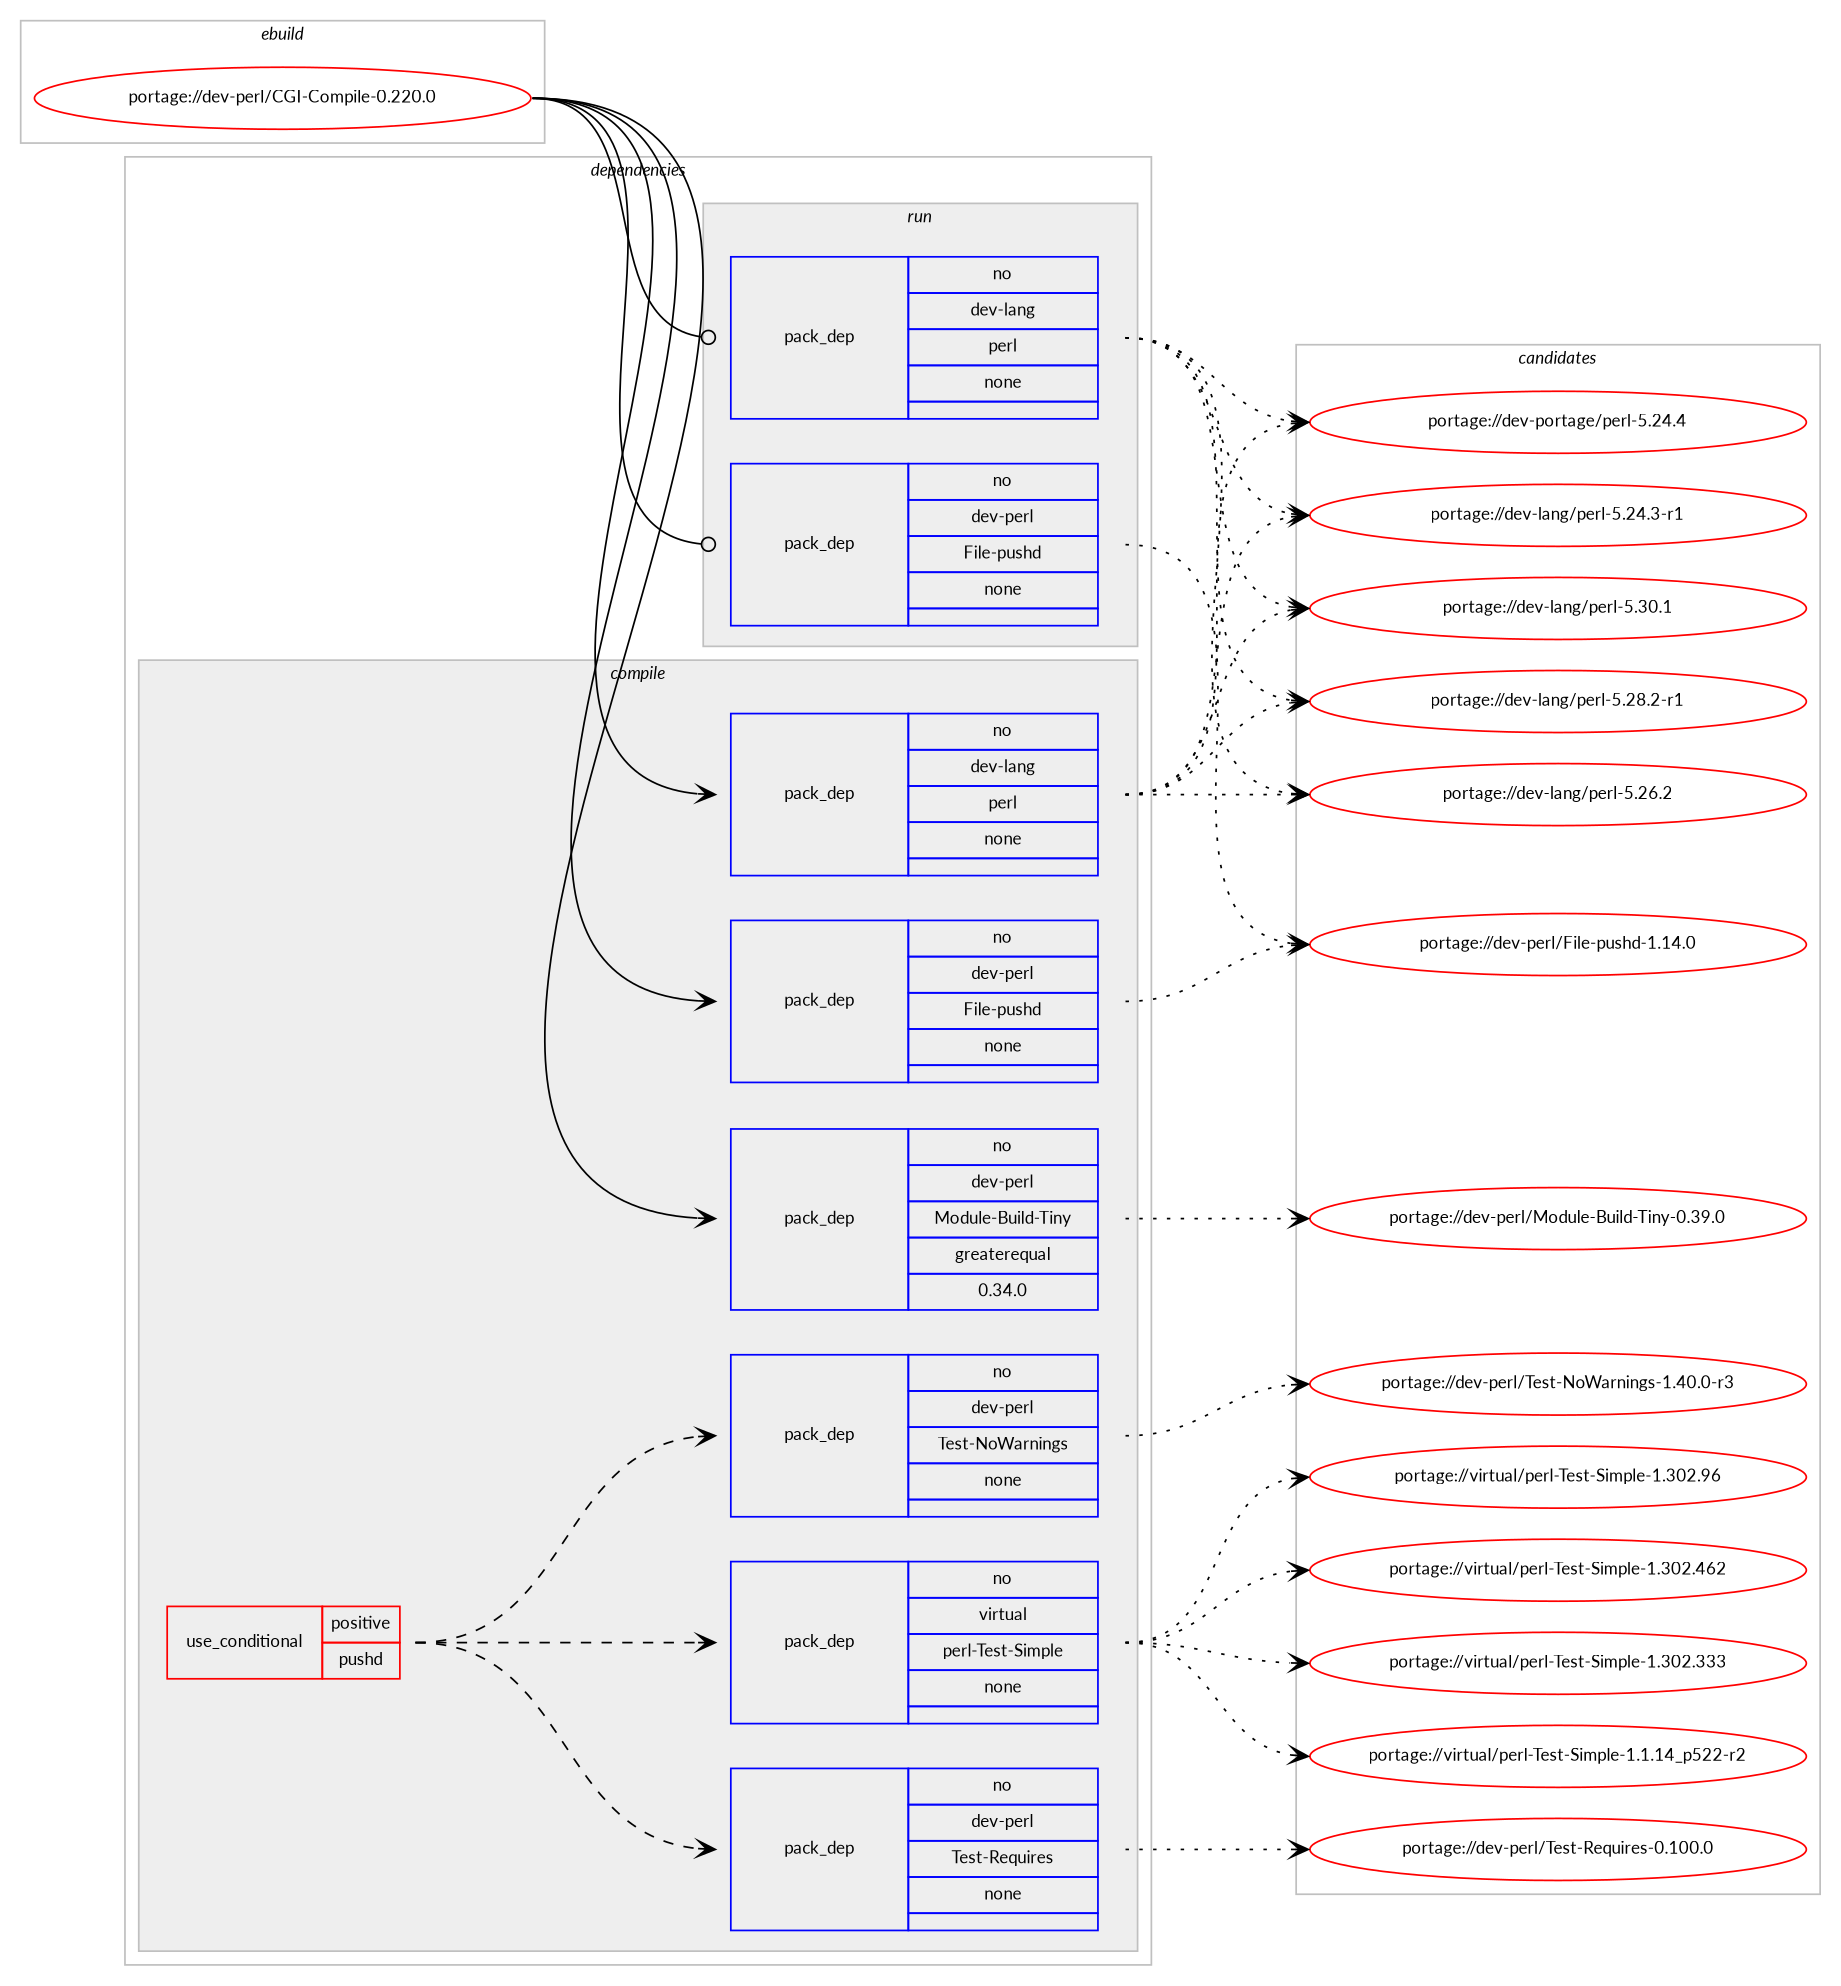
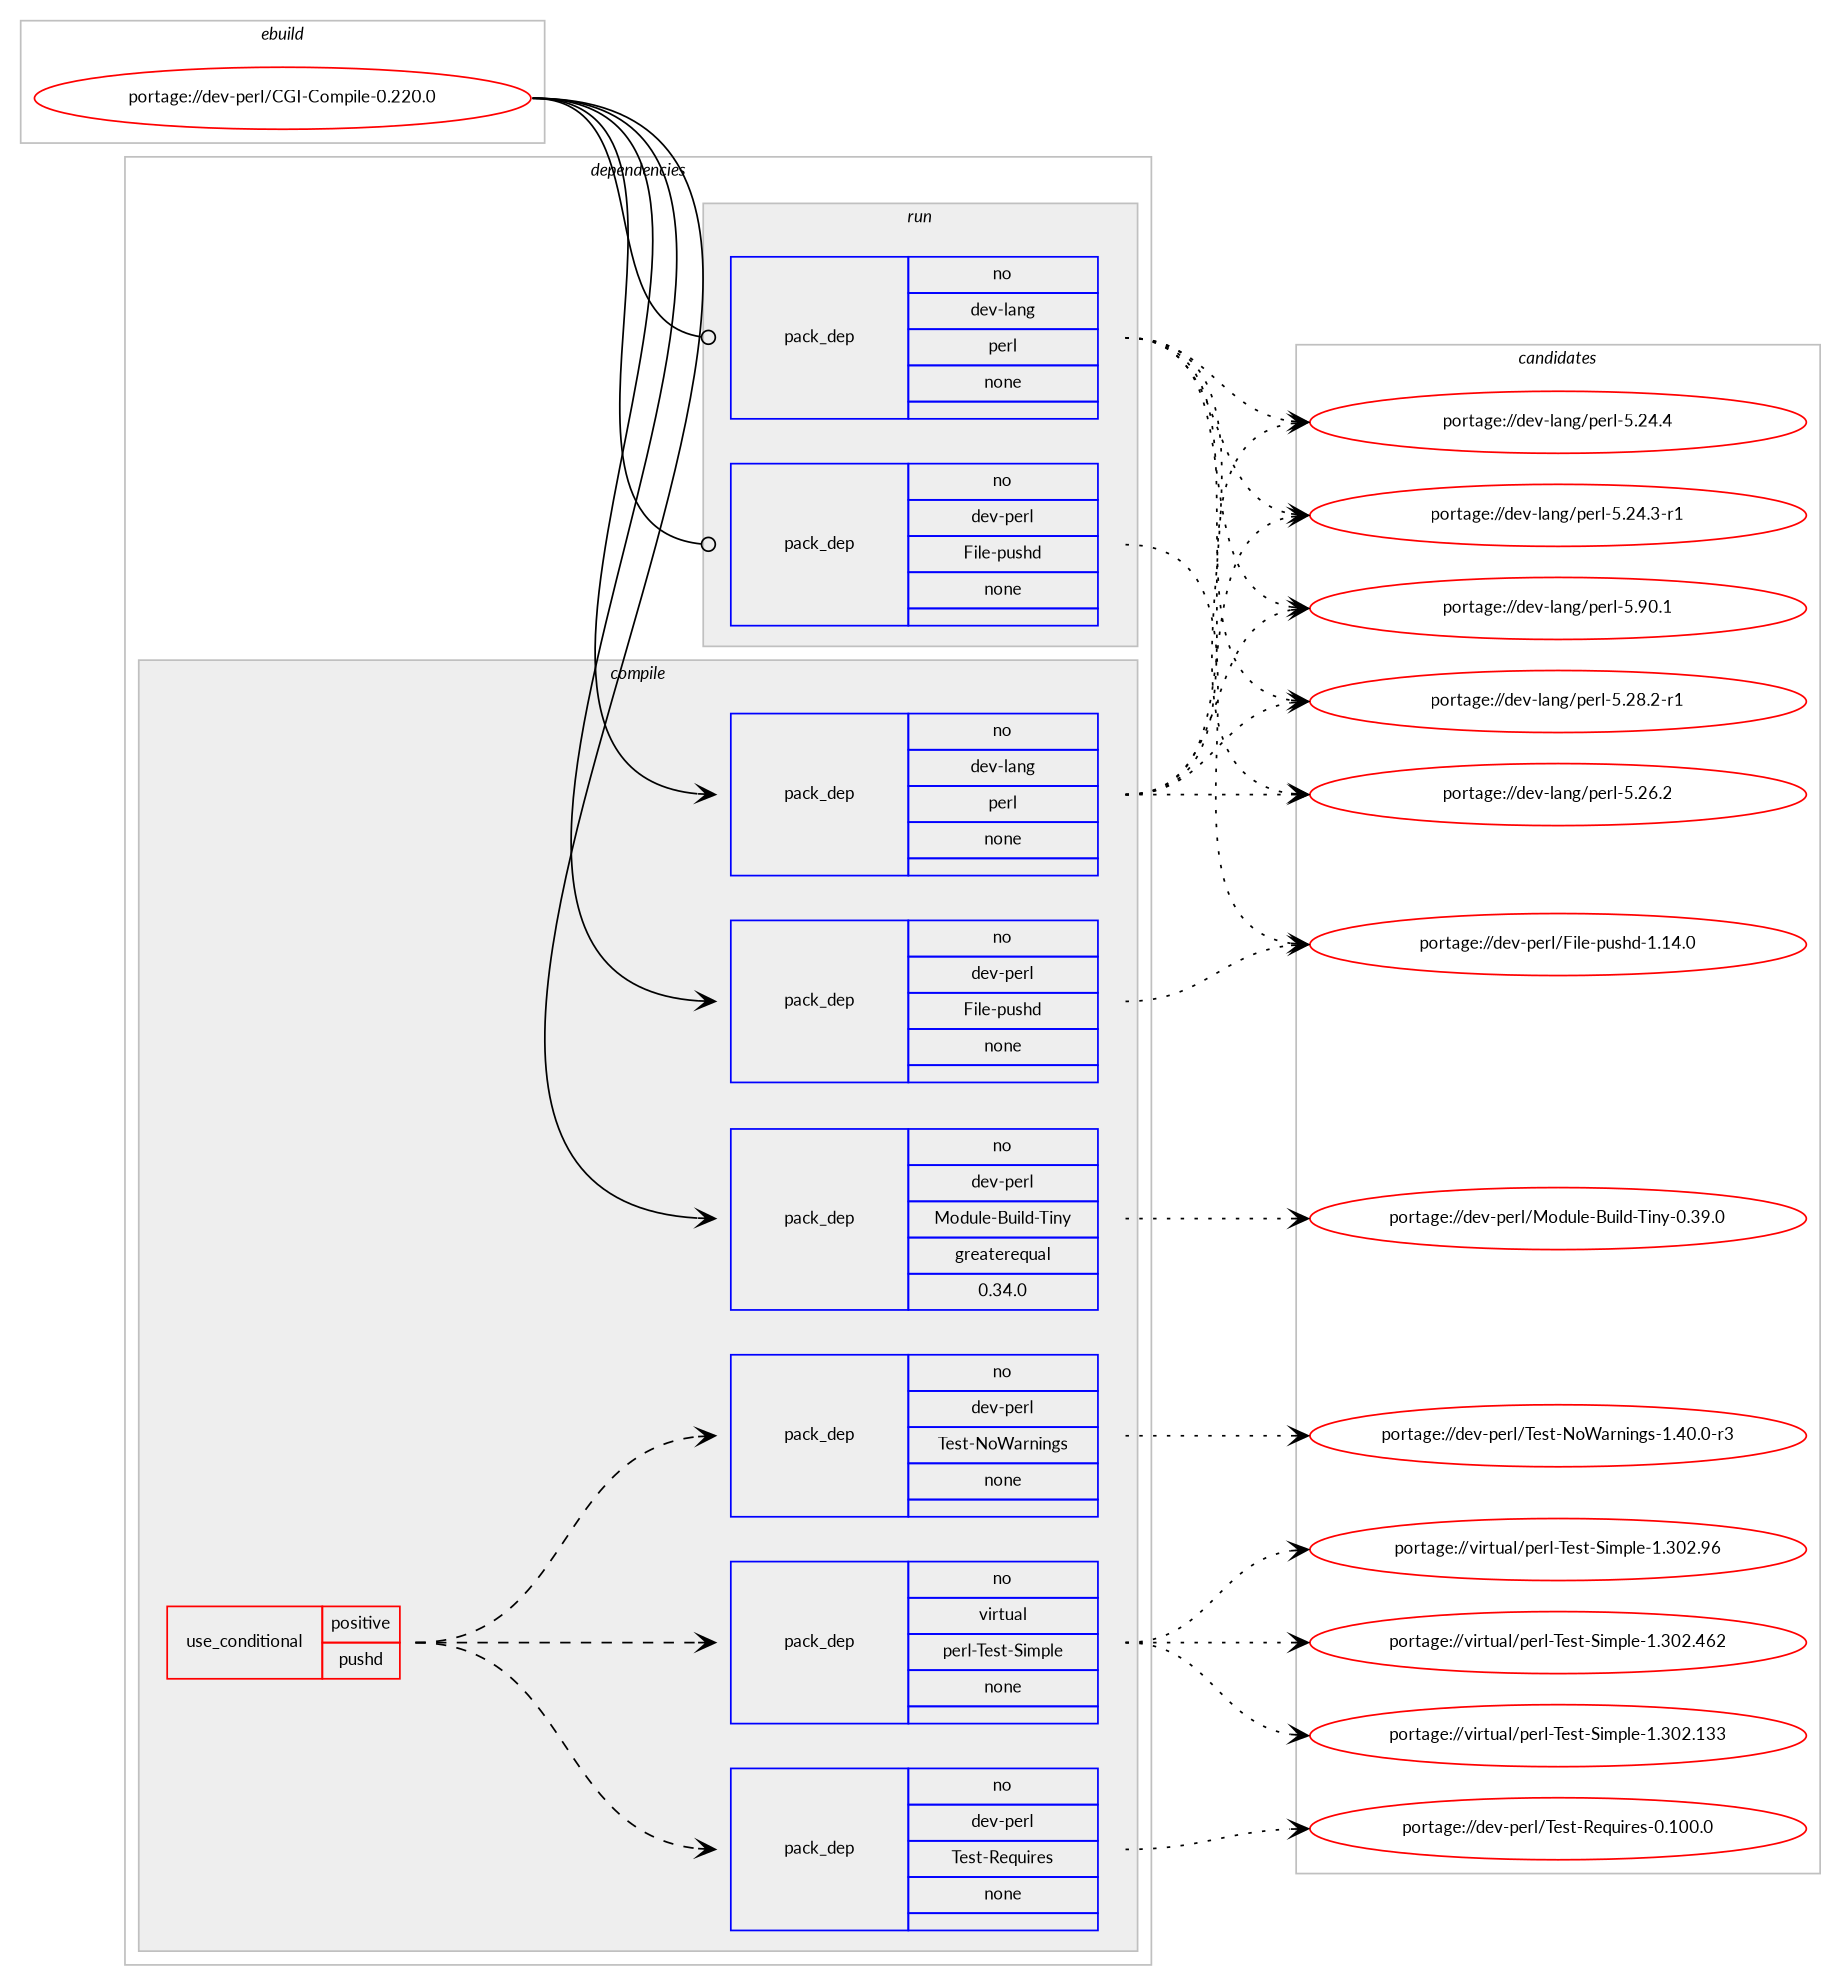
node "portage://dev-portage/perl-5.24.4": label "portage://dev-portage/perl-5.24.4" -> "portage://dev-lang/perl-5.24.4"
node "portage://dev-lang/perl-5.30.1": label "portage://dev-lang/perl-5.30.1" -> "portage://dev-lang/perl-5.90.1"
node "portage://virtual/perl-Test-Simple-1.302.333": label "portage://virtual/perl-Test-Simple-1.302.333" -> "portage://virtual/perl-Test-Simple-1.302.133"
node "portage://virtual/perl-Test-Simple-1.1.14_p522-r2": removed
